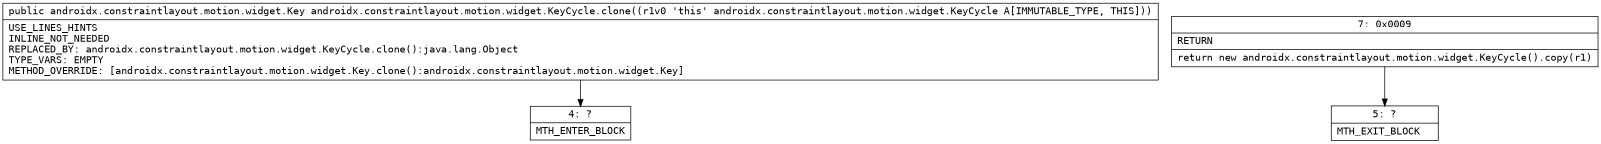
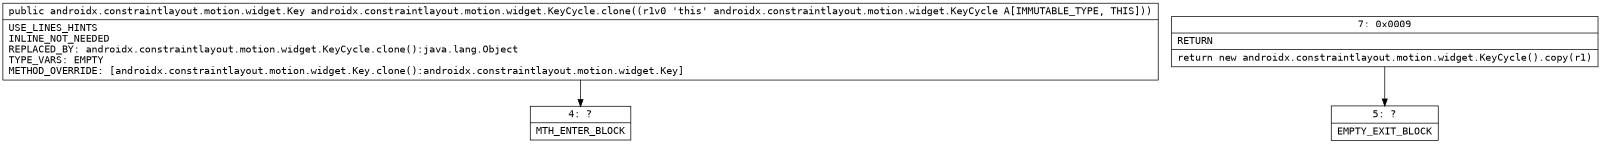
node "5: ?": text "MTH_EXIT_BLOCK" -> "EMPTY_EXIT_BLOCK"
